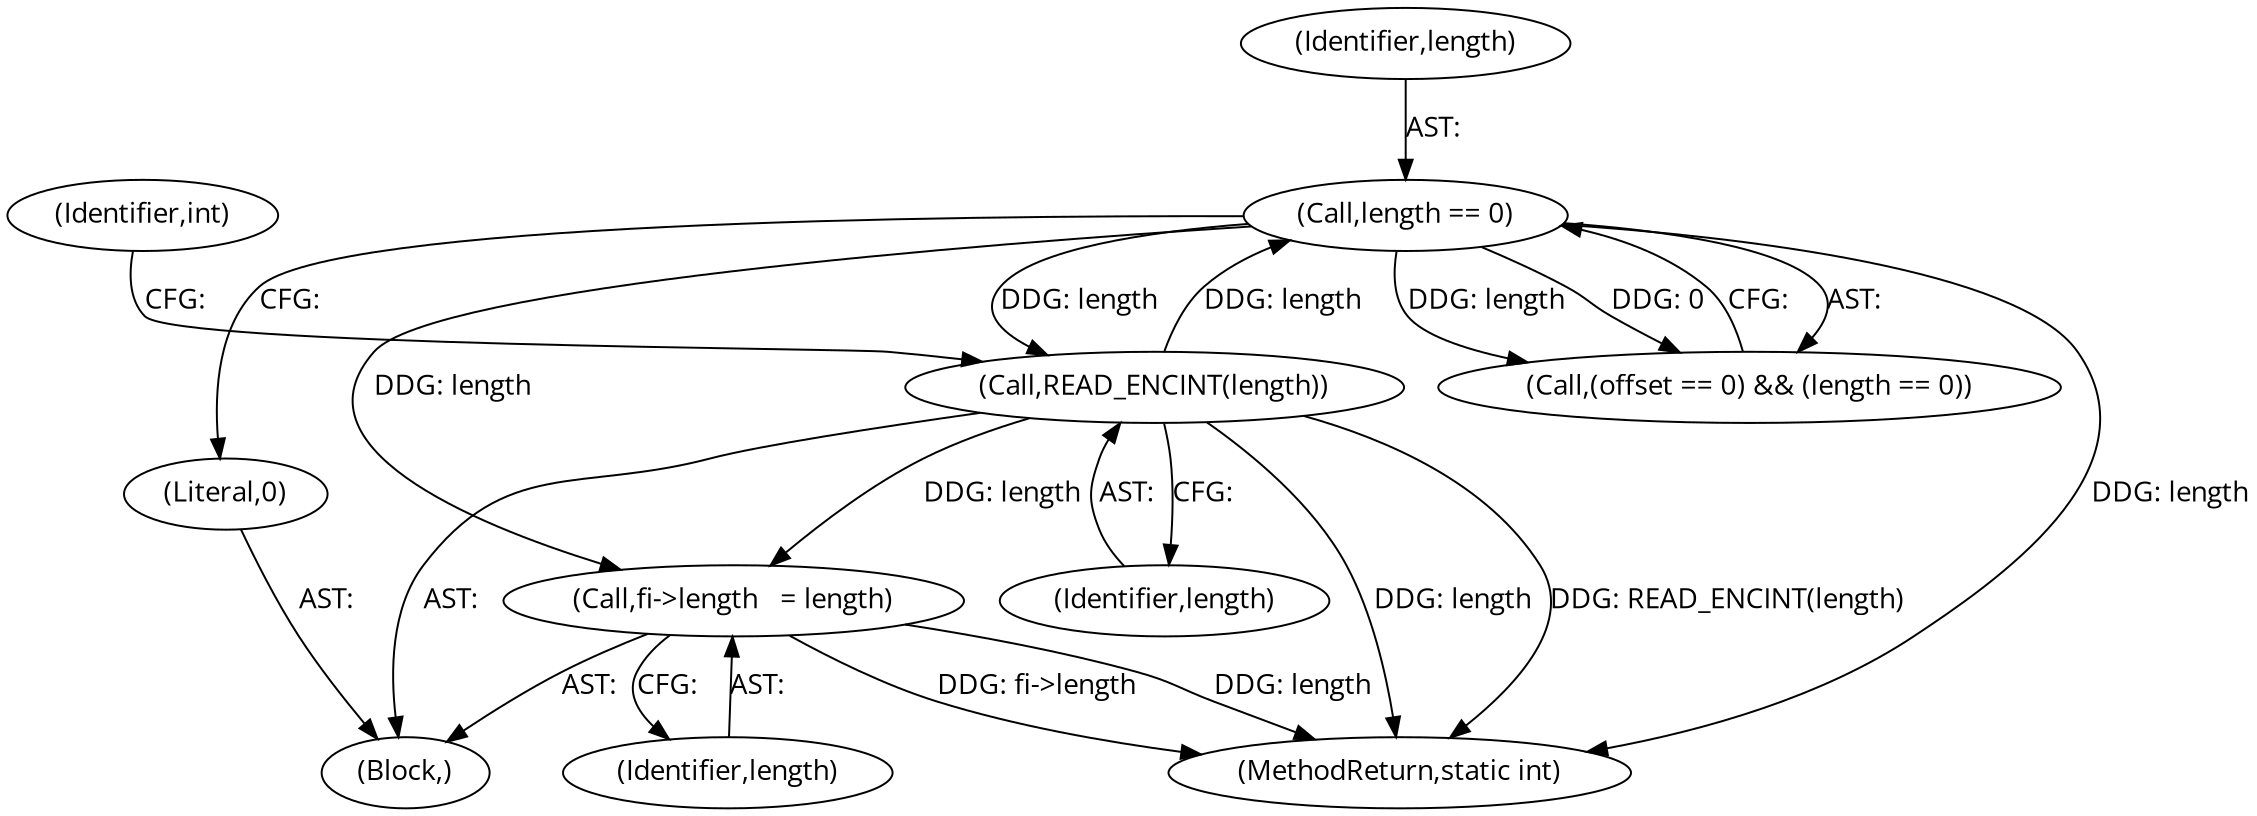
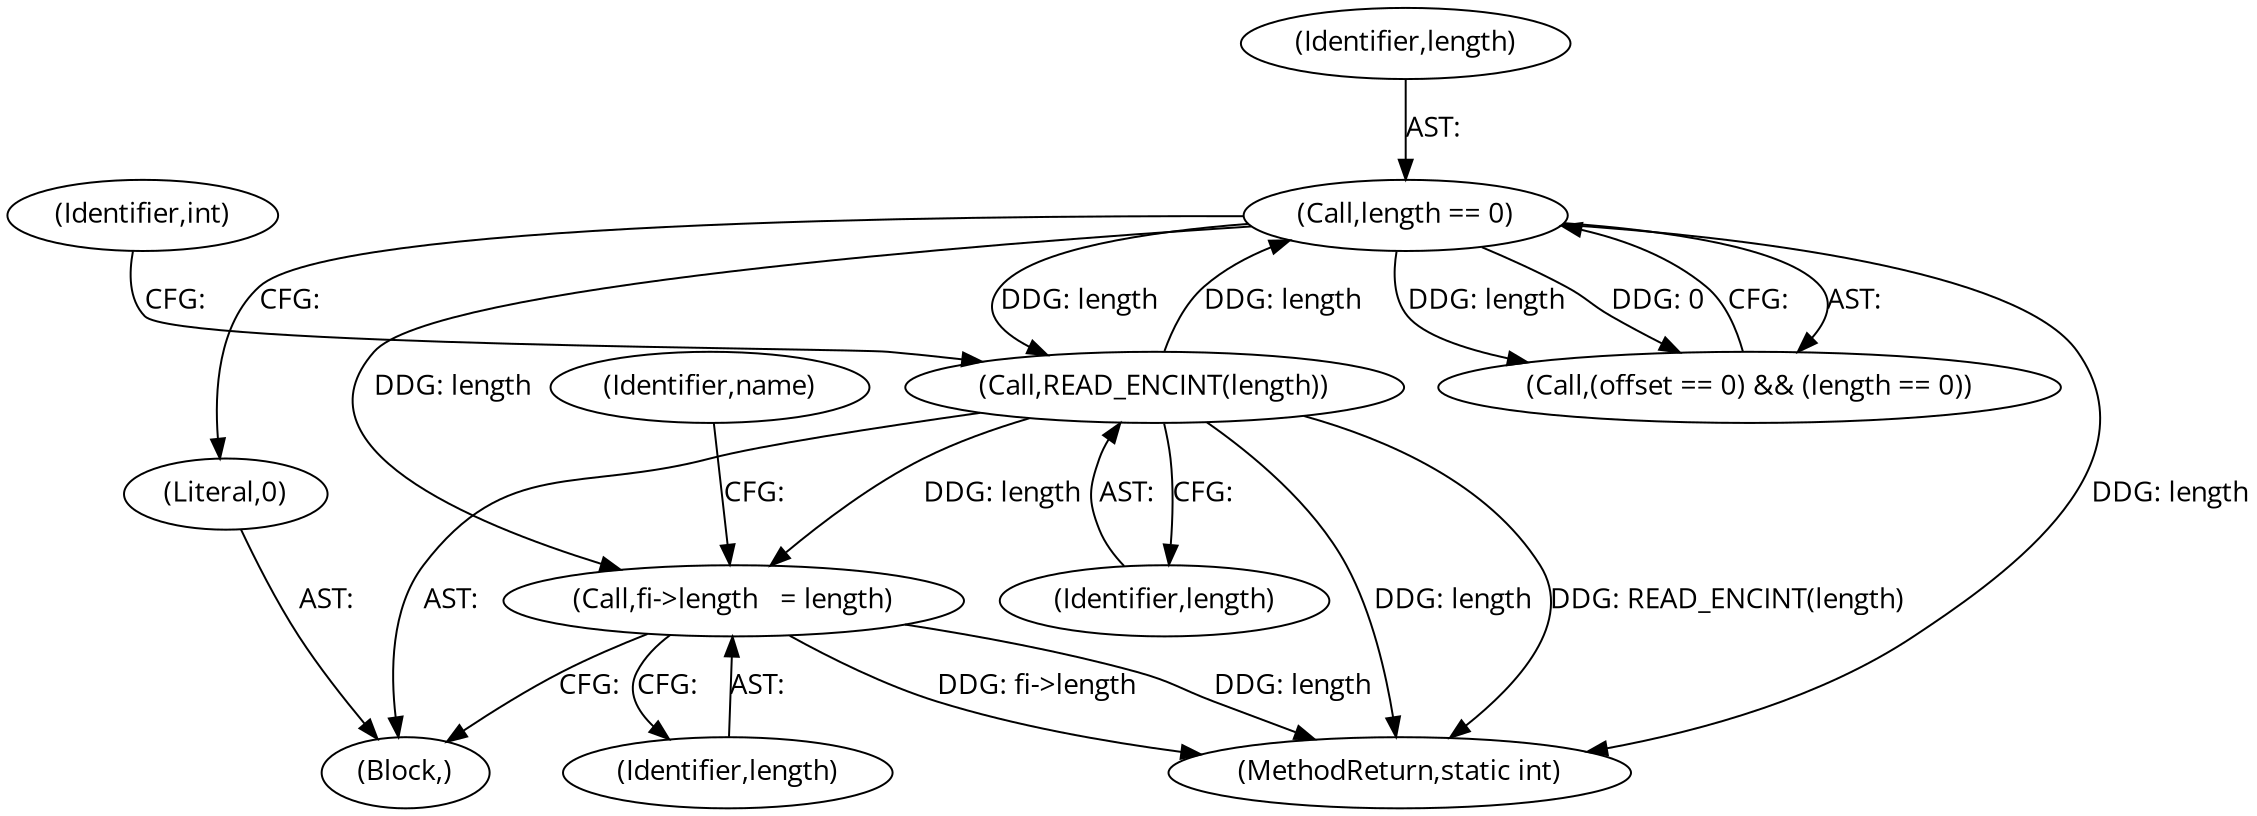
node "(Identifier,name)": added
edge "(Call,fi->length   = length)" -> "(Block,)": label "AST: " -> "CFG: "
